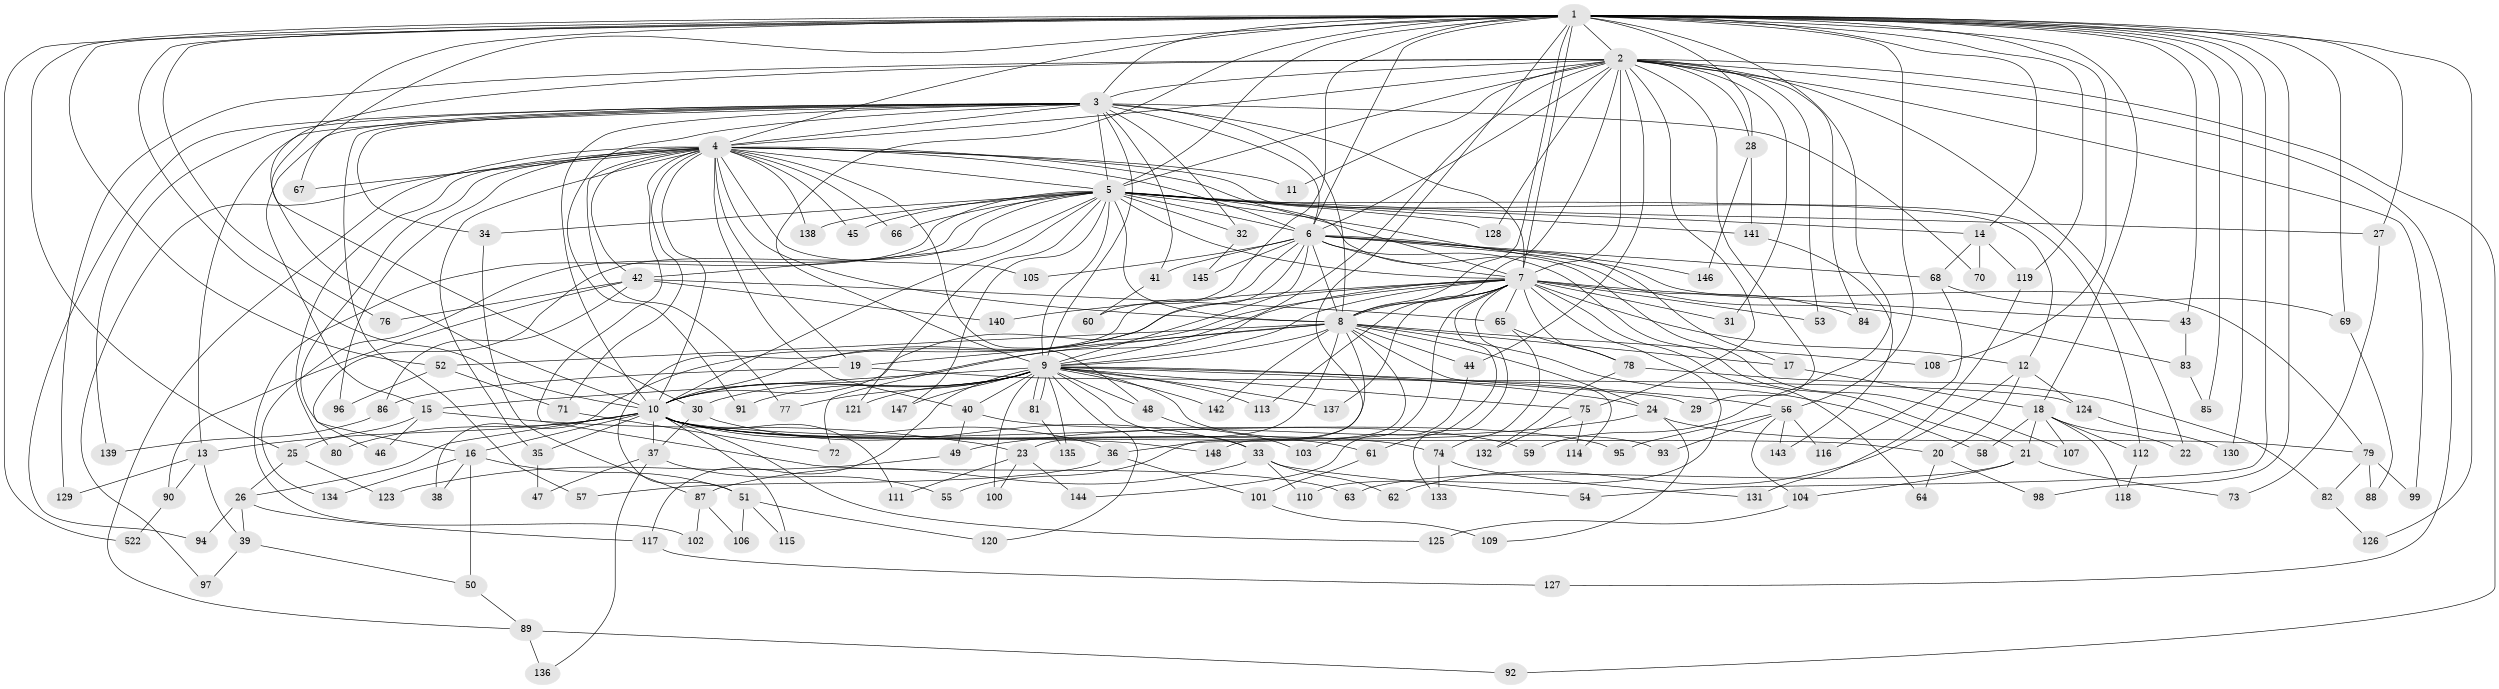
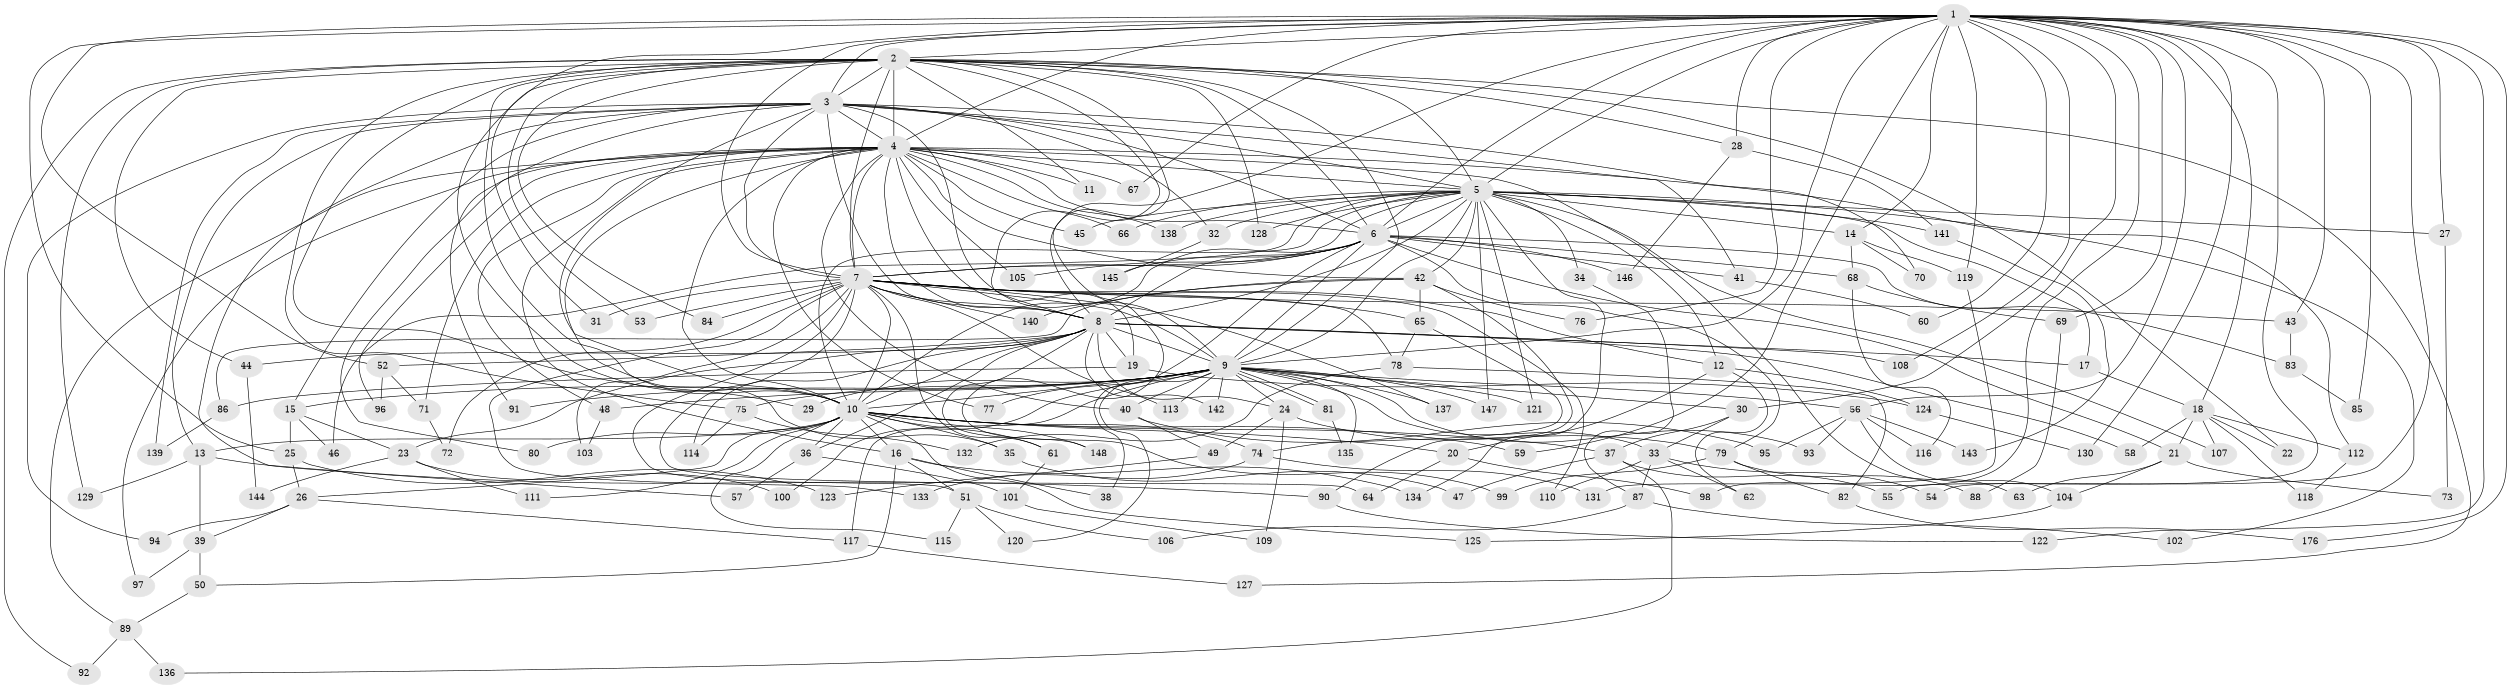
edge "3" -- "34": removed
node "522": label "522" -> "122"
node "126": label "126" -> "176"
